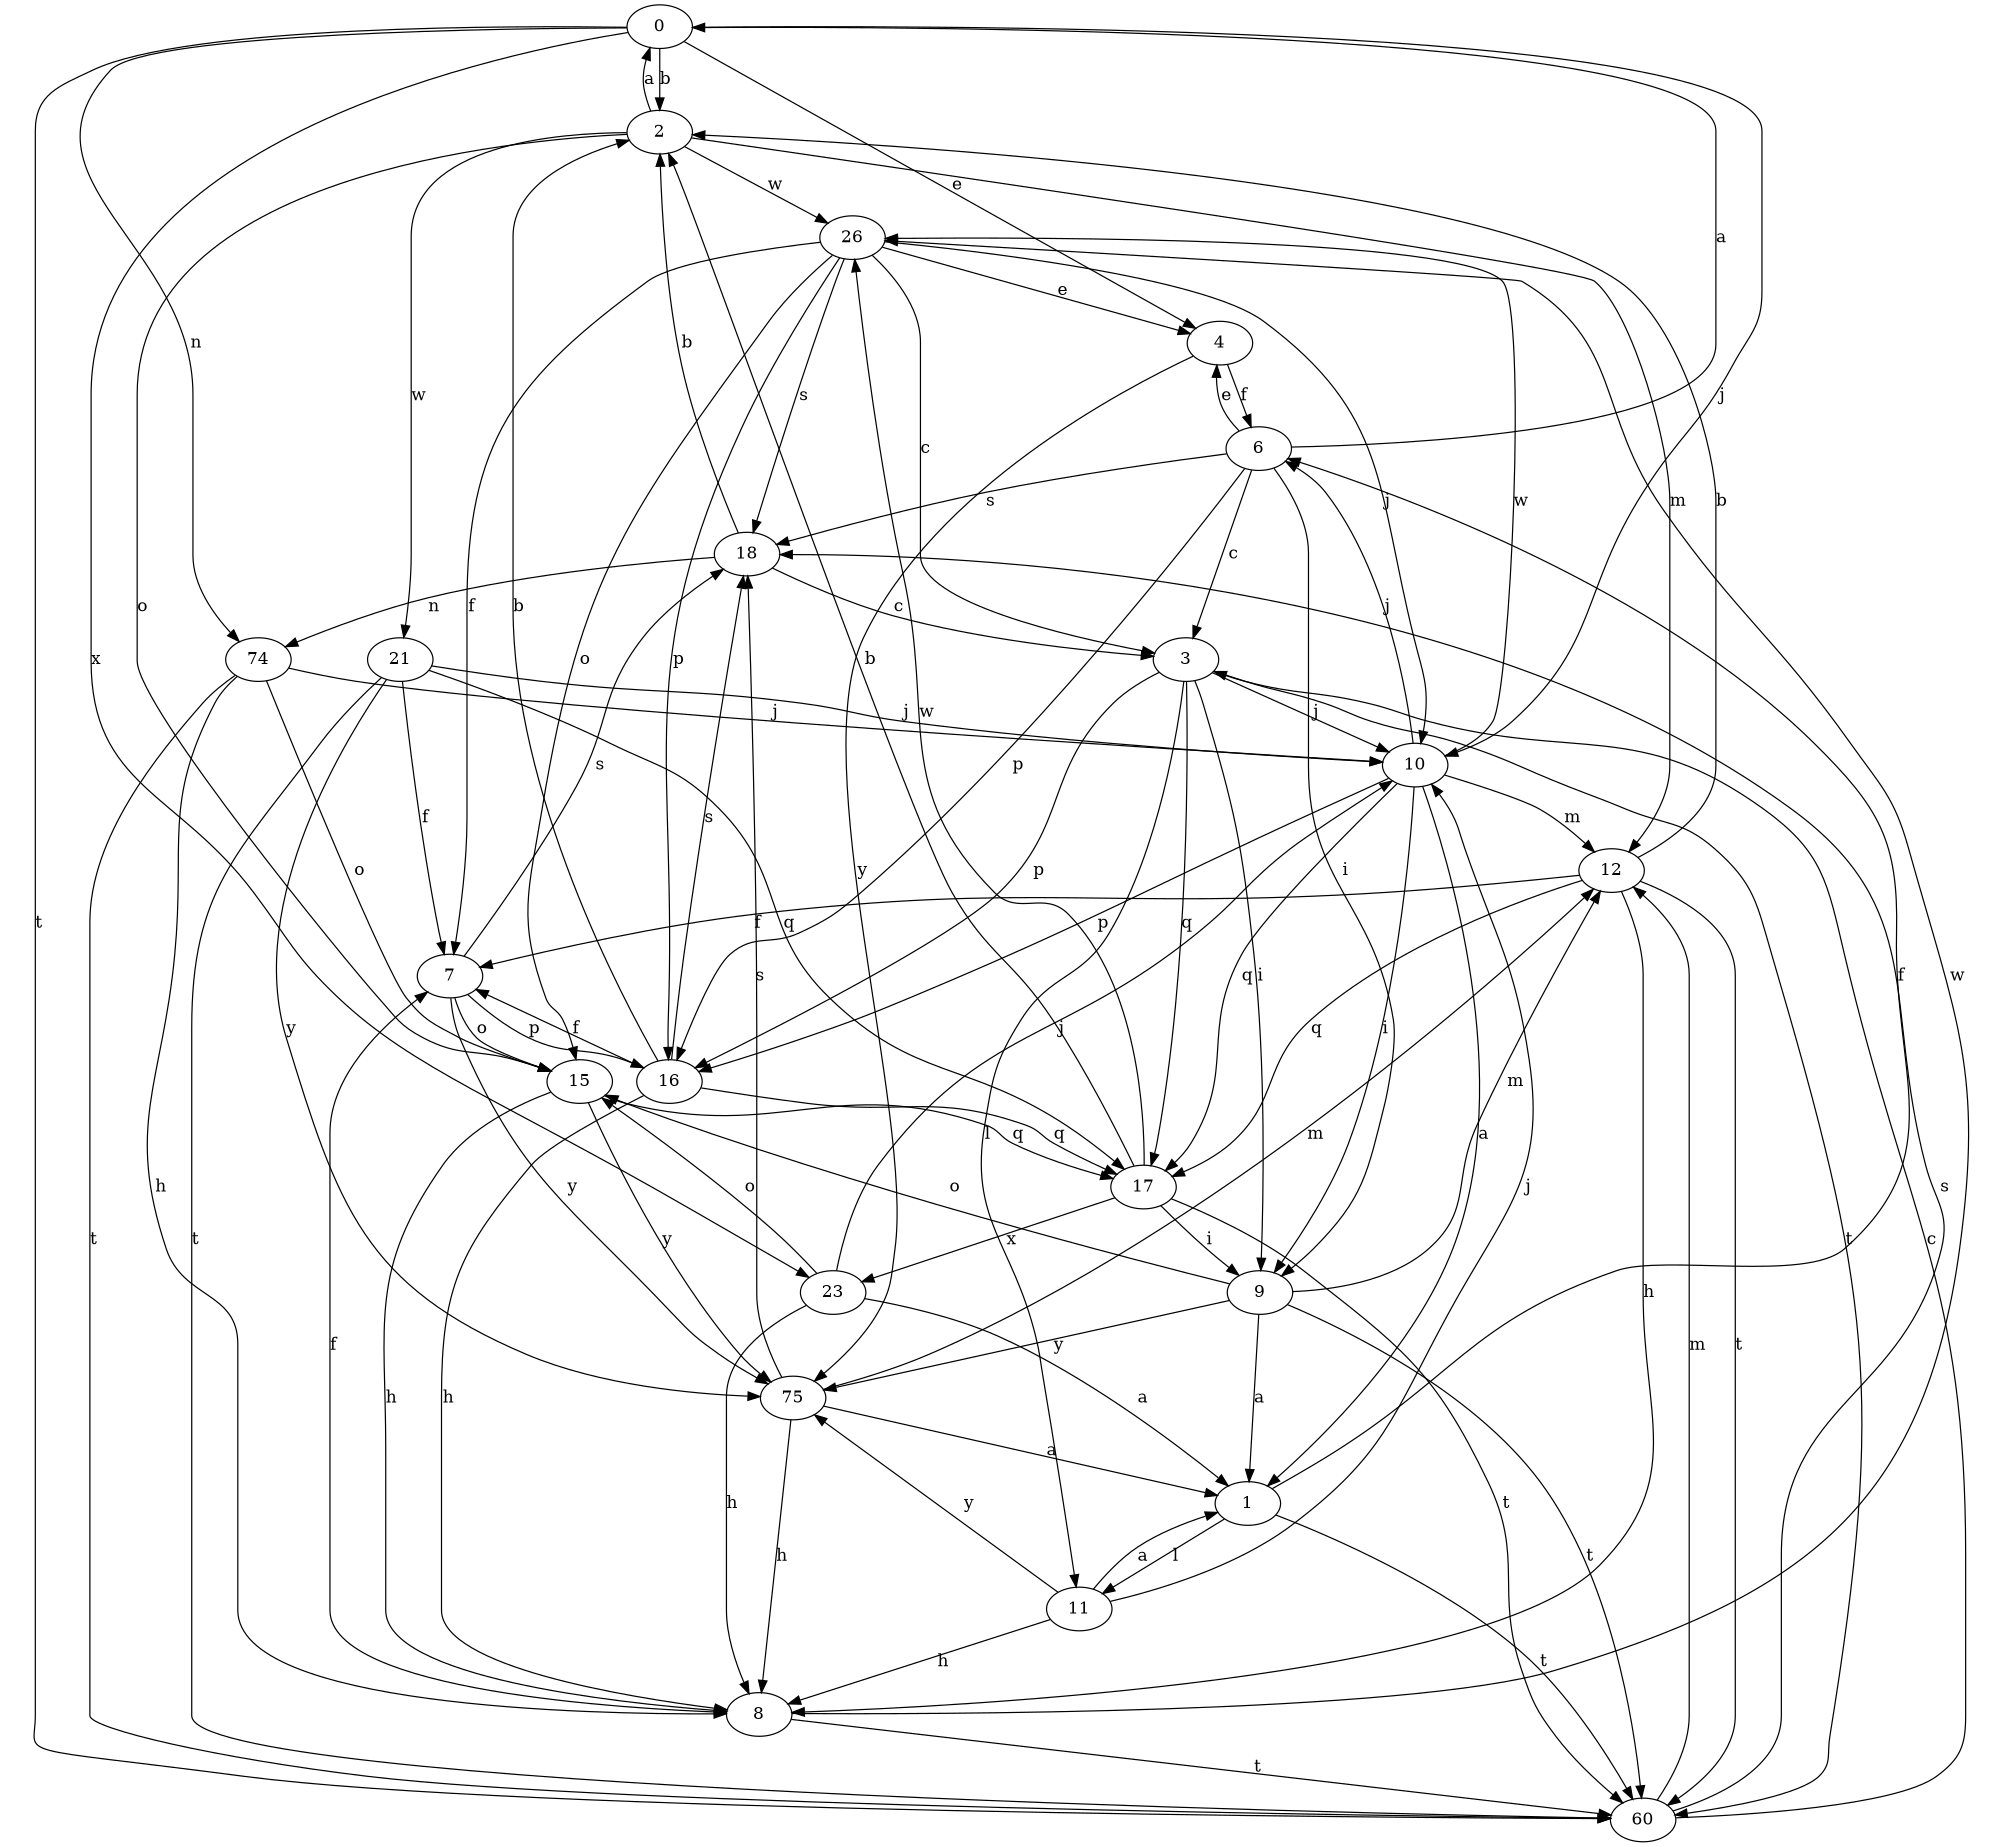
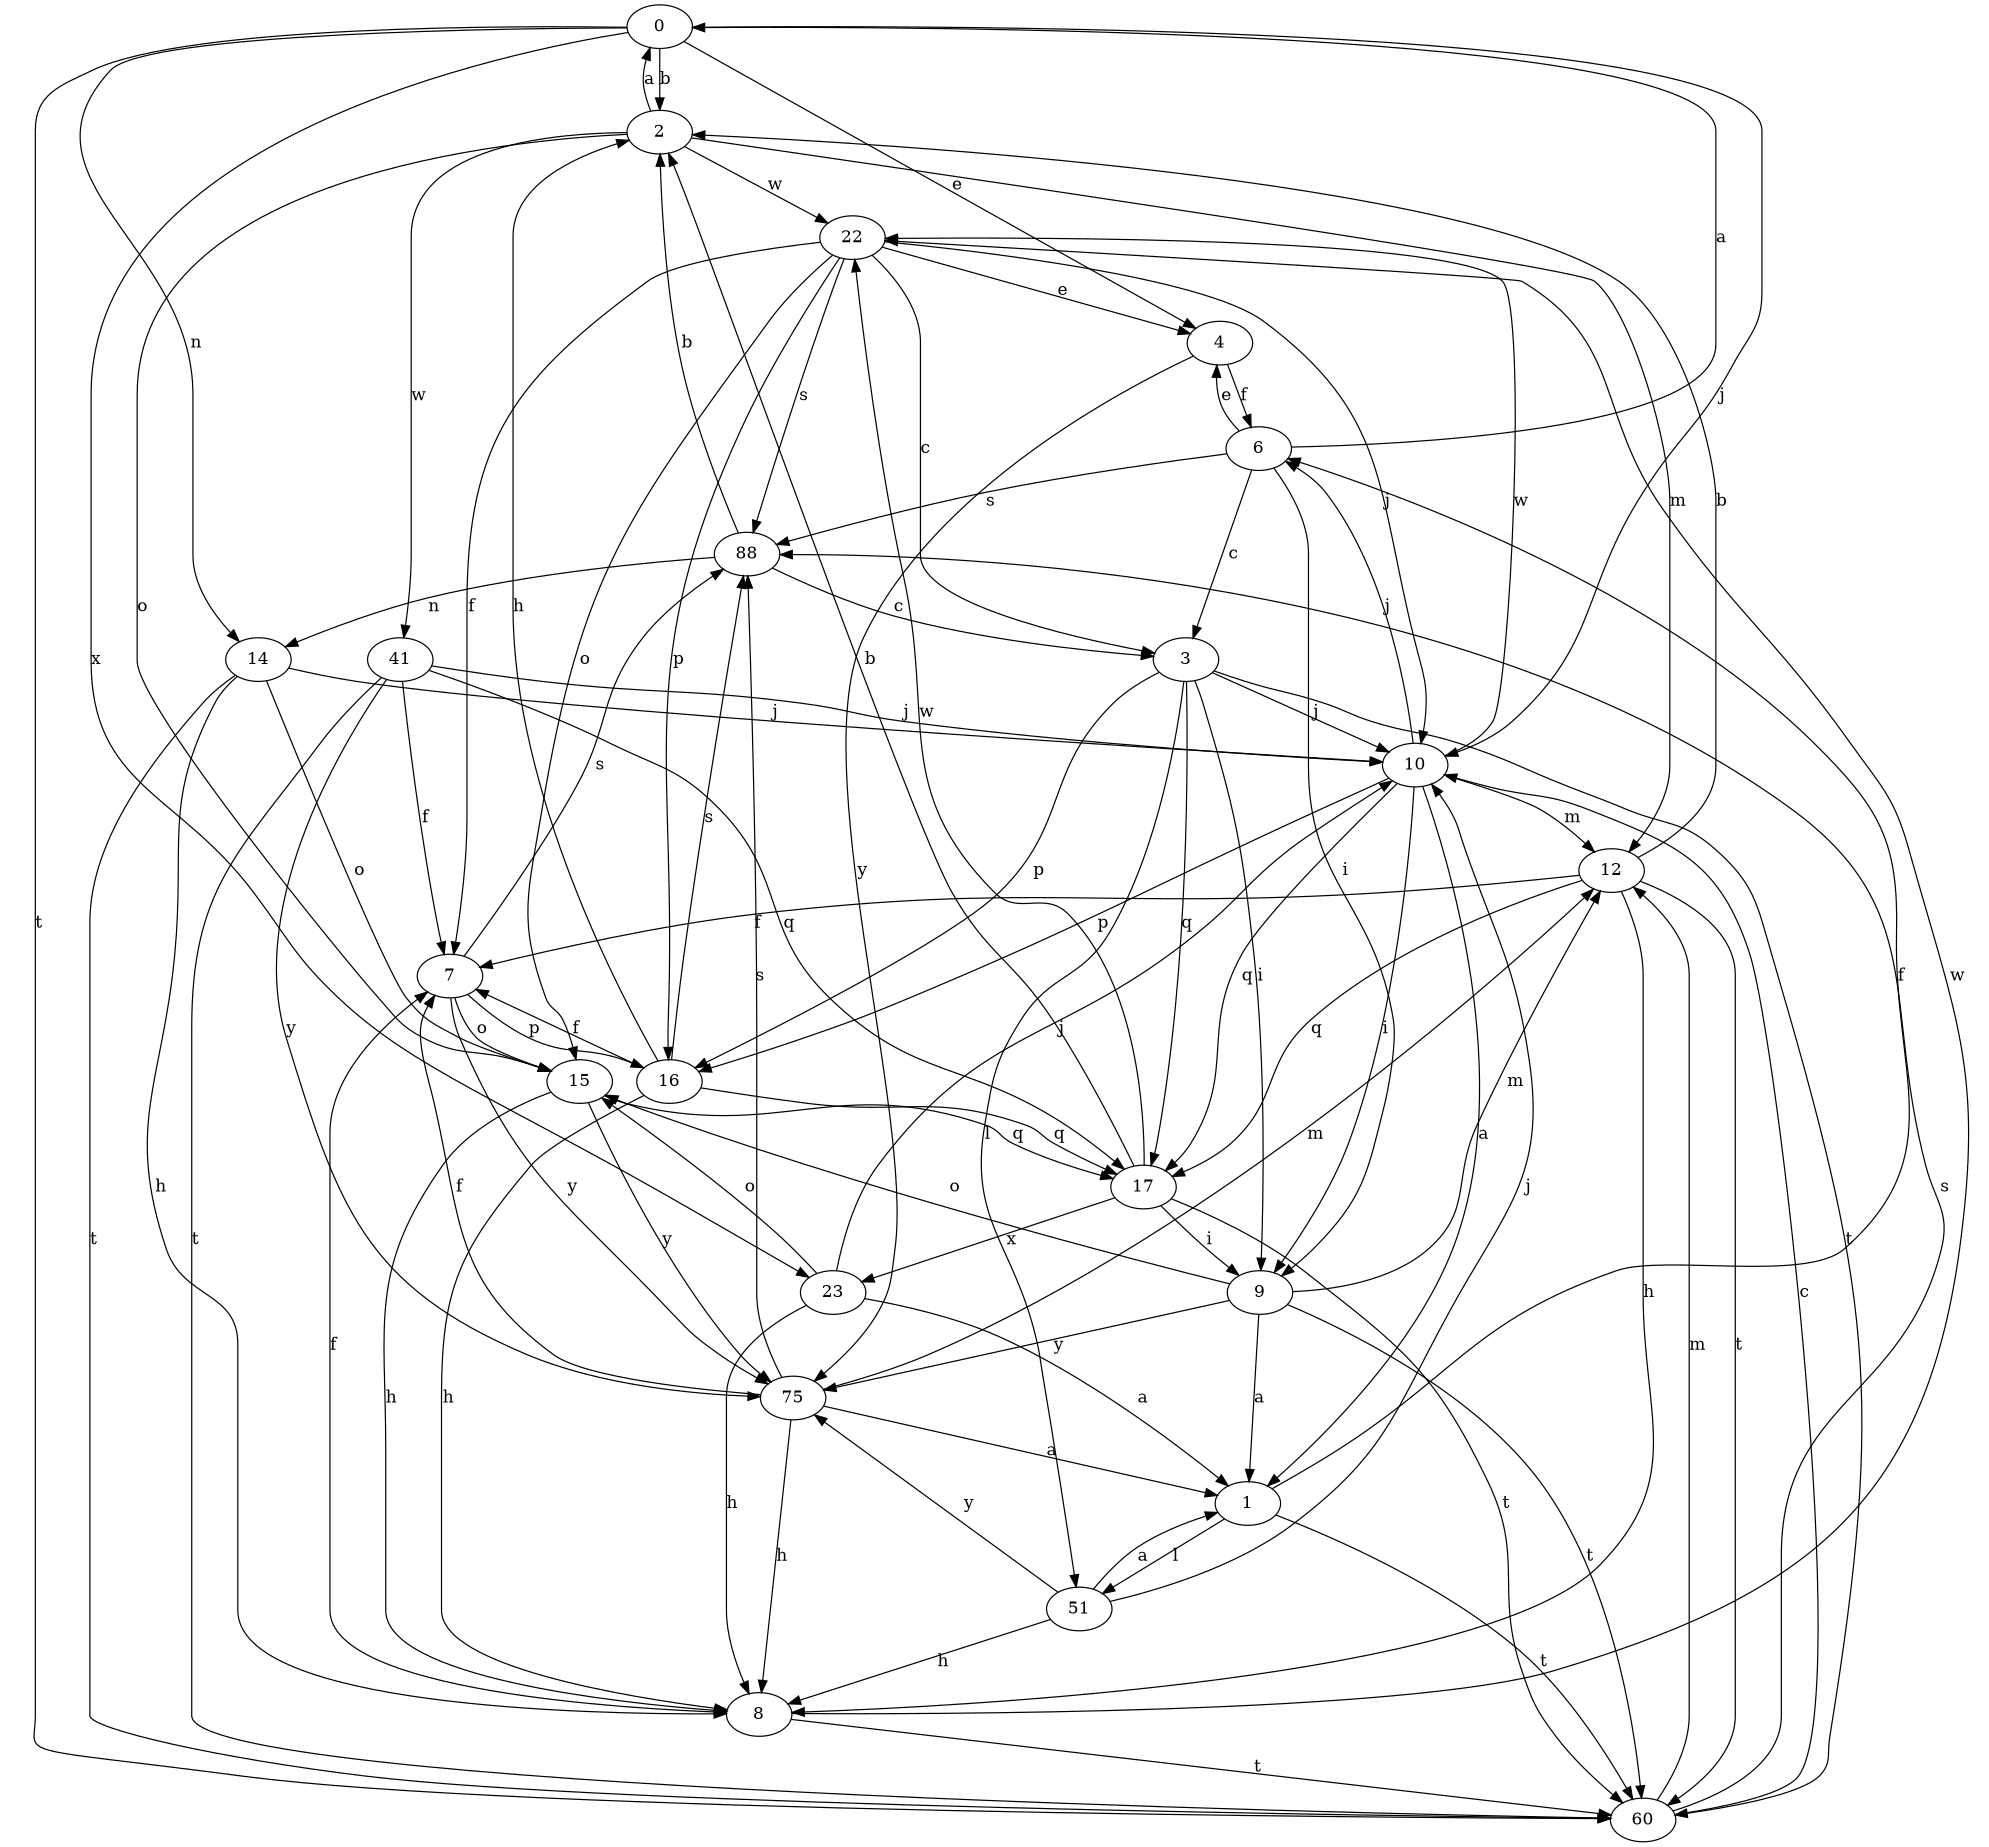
node "26": label "26" -> "22"
node "18": label "18" -> "88"
edge "16" -> "2": label "b" -> "h"
node "74": label "74" -> "14"
node "21": label "21" -> "41"
edge "6" -> "16": removed, label "p"
edge "60" -> "3": now "60" -> "10"
edge "75" -> "7": added, label "f"
node "11": label "11" -> "51"
